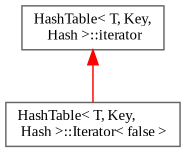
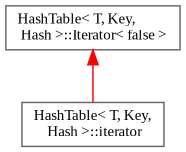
edge "HashTable< T, Key, Hash >::Iterator< false >" -> "HashTable< T, Key, Hash >::iterator": reversed
